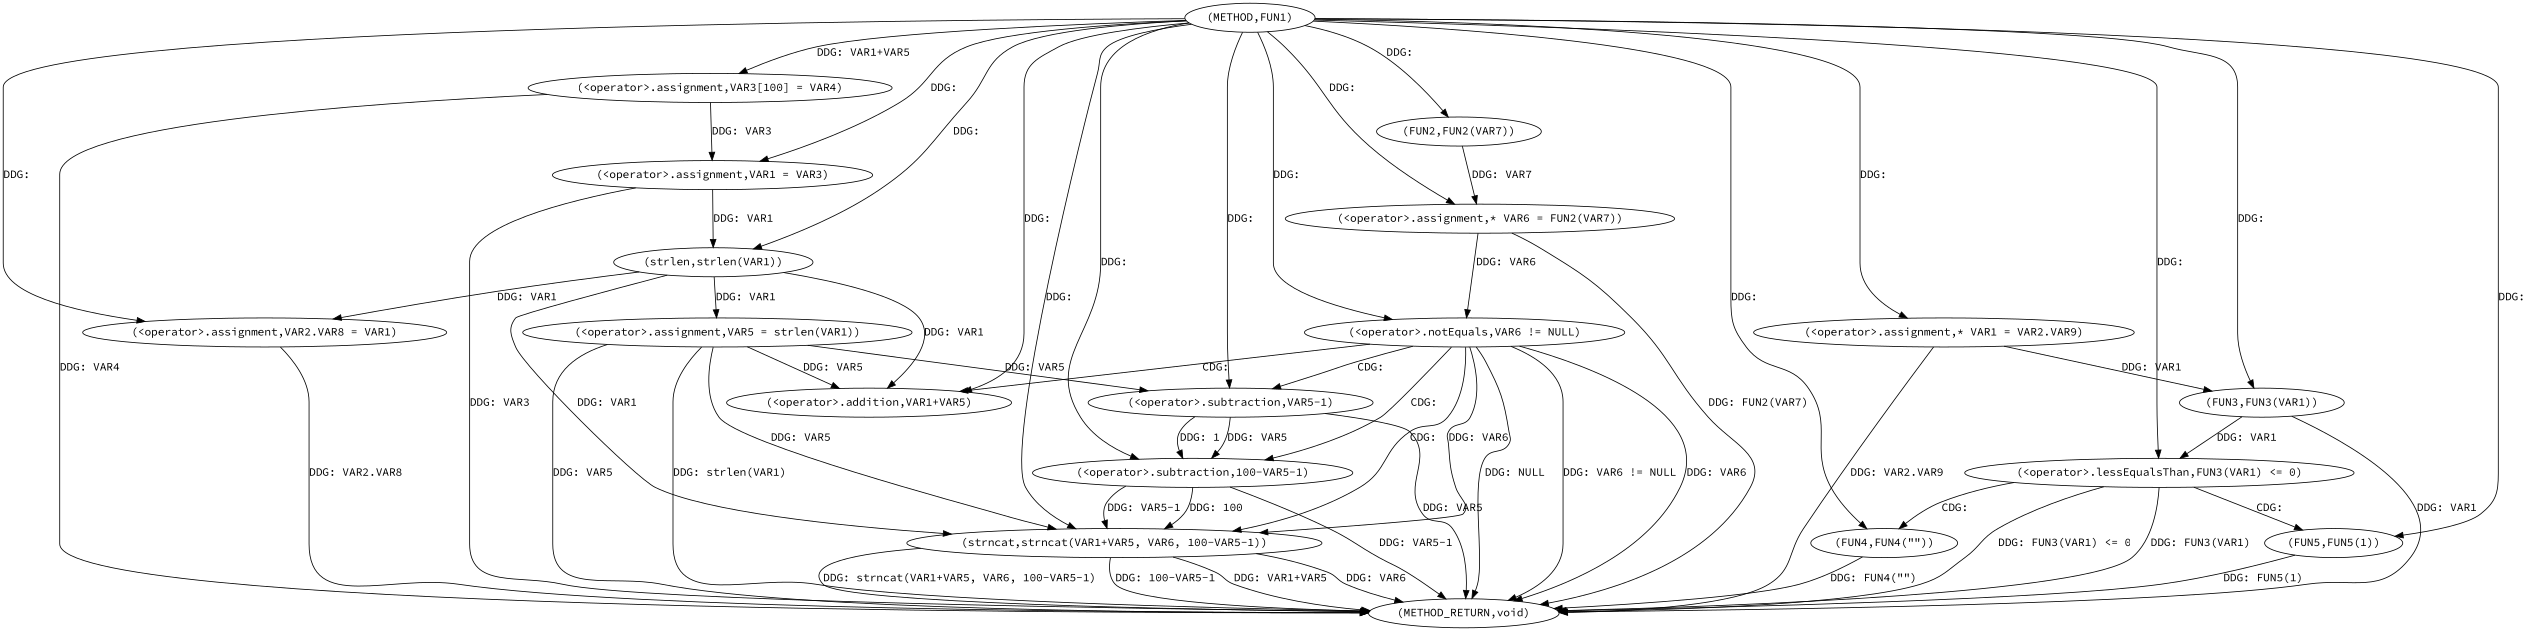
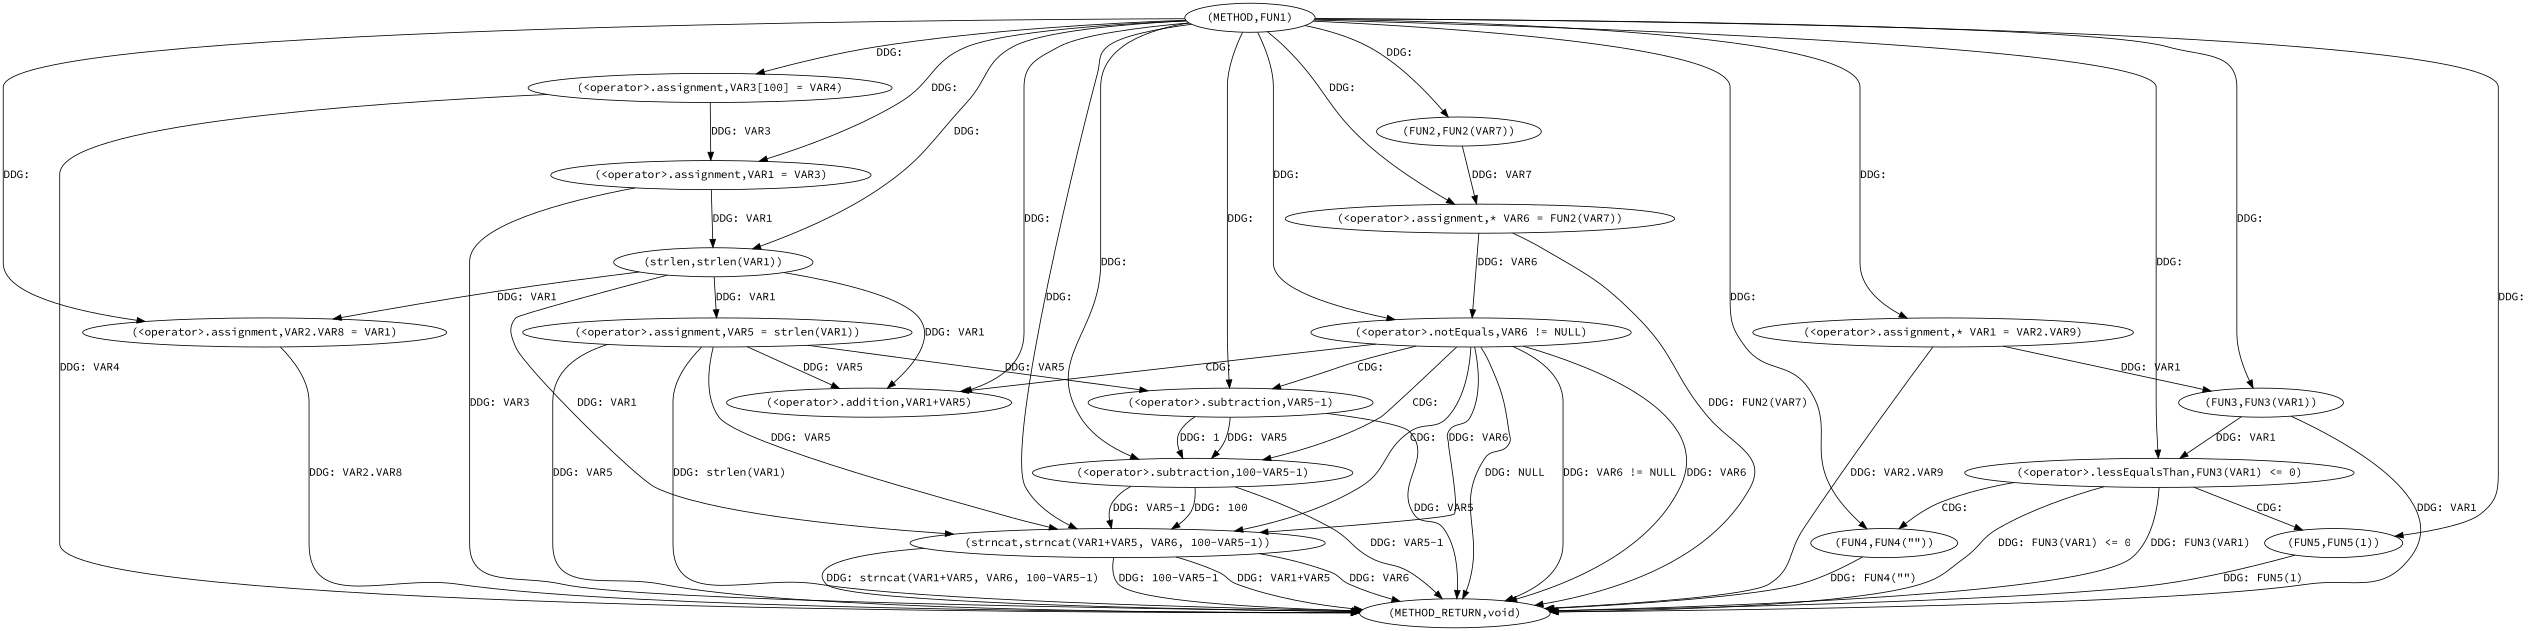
edge "(METHOD,FUN1)" -> "(<operator>.assignment,VAR3[100] = VAR4)": label "DDG: VAR1+VAR5" -> "DDG: "
